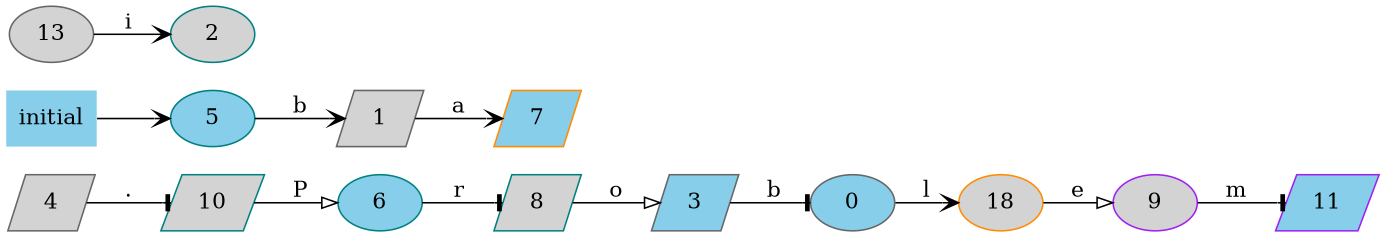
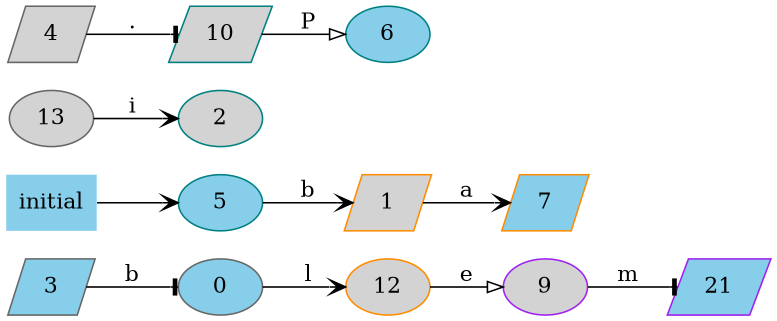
node "1": color gray40 -> darkorange
node "8": removed
node "18": label "18" -> "12"
node "11": label "11" -> "21"
